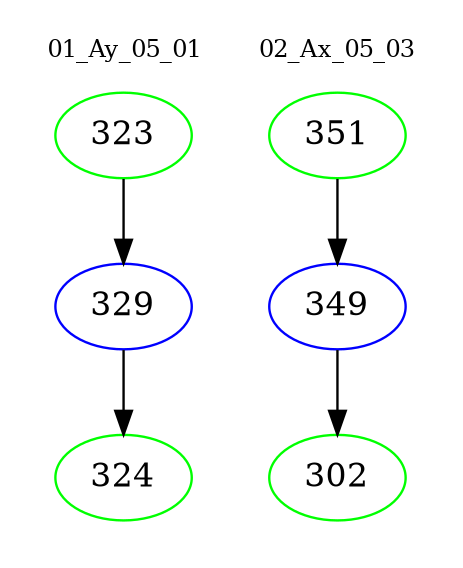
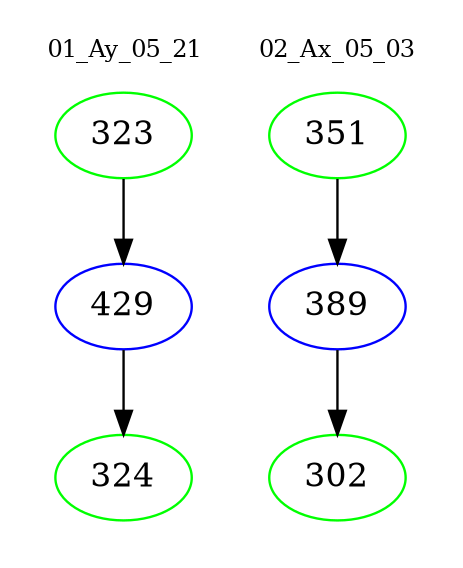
cluster "01_Ay_05_01": label "01_Ay_05_01" -> "01_Ay_05_21"
node "329": label "329" -> "429"
node "349": label "349" -> "389"
